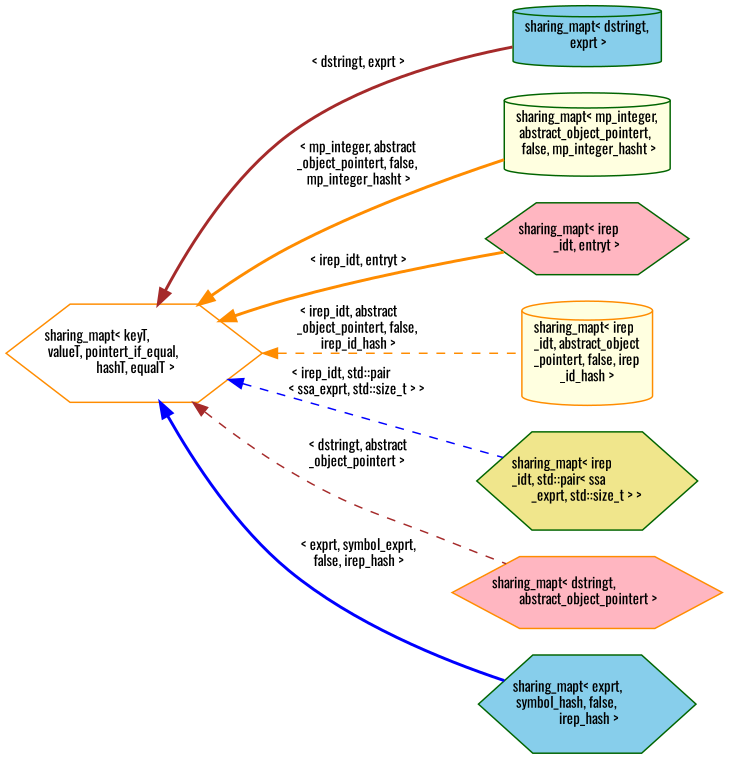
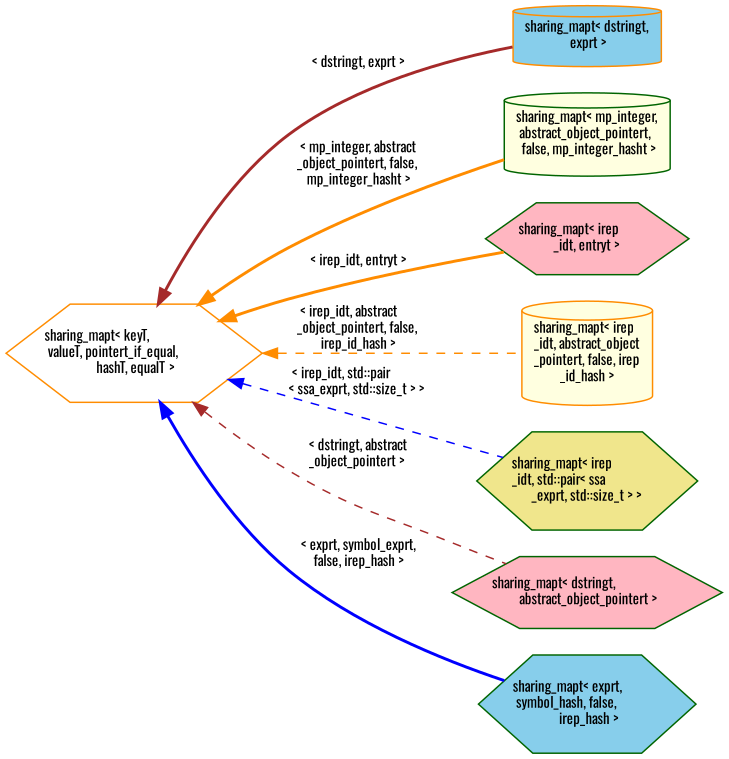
node "sharing_mapt< dstringt, exprt >": color darkgreen -> darkorange
node "sharing_mapt< dstringt, abstract_object_pointert >": color darkorange -> darkgreen
